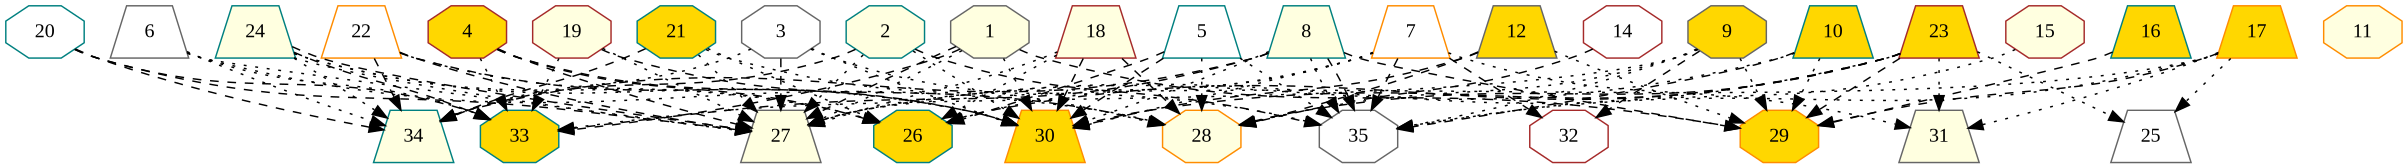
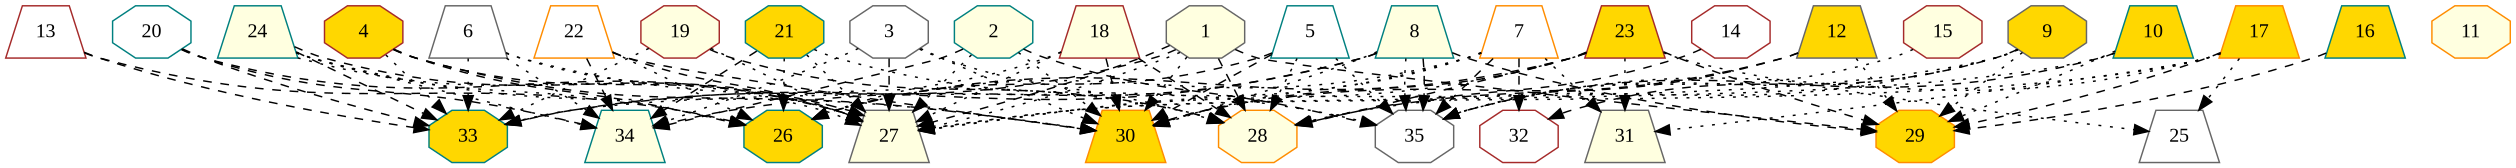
node "13": added
edge "1" -> "28": added
